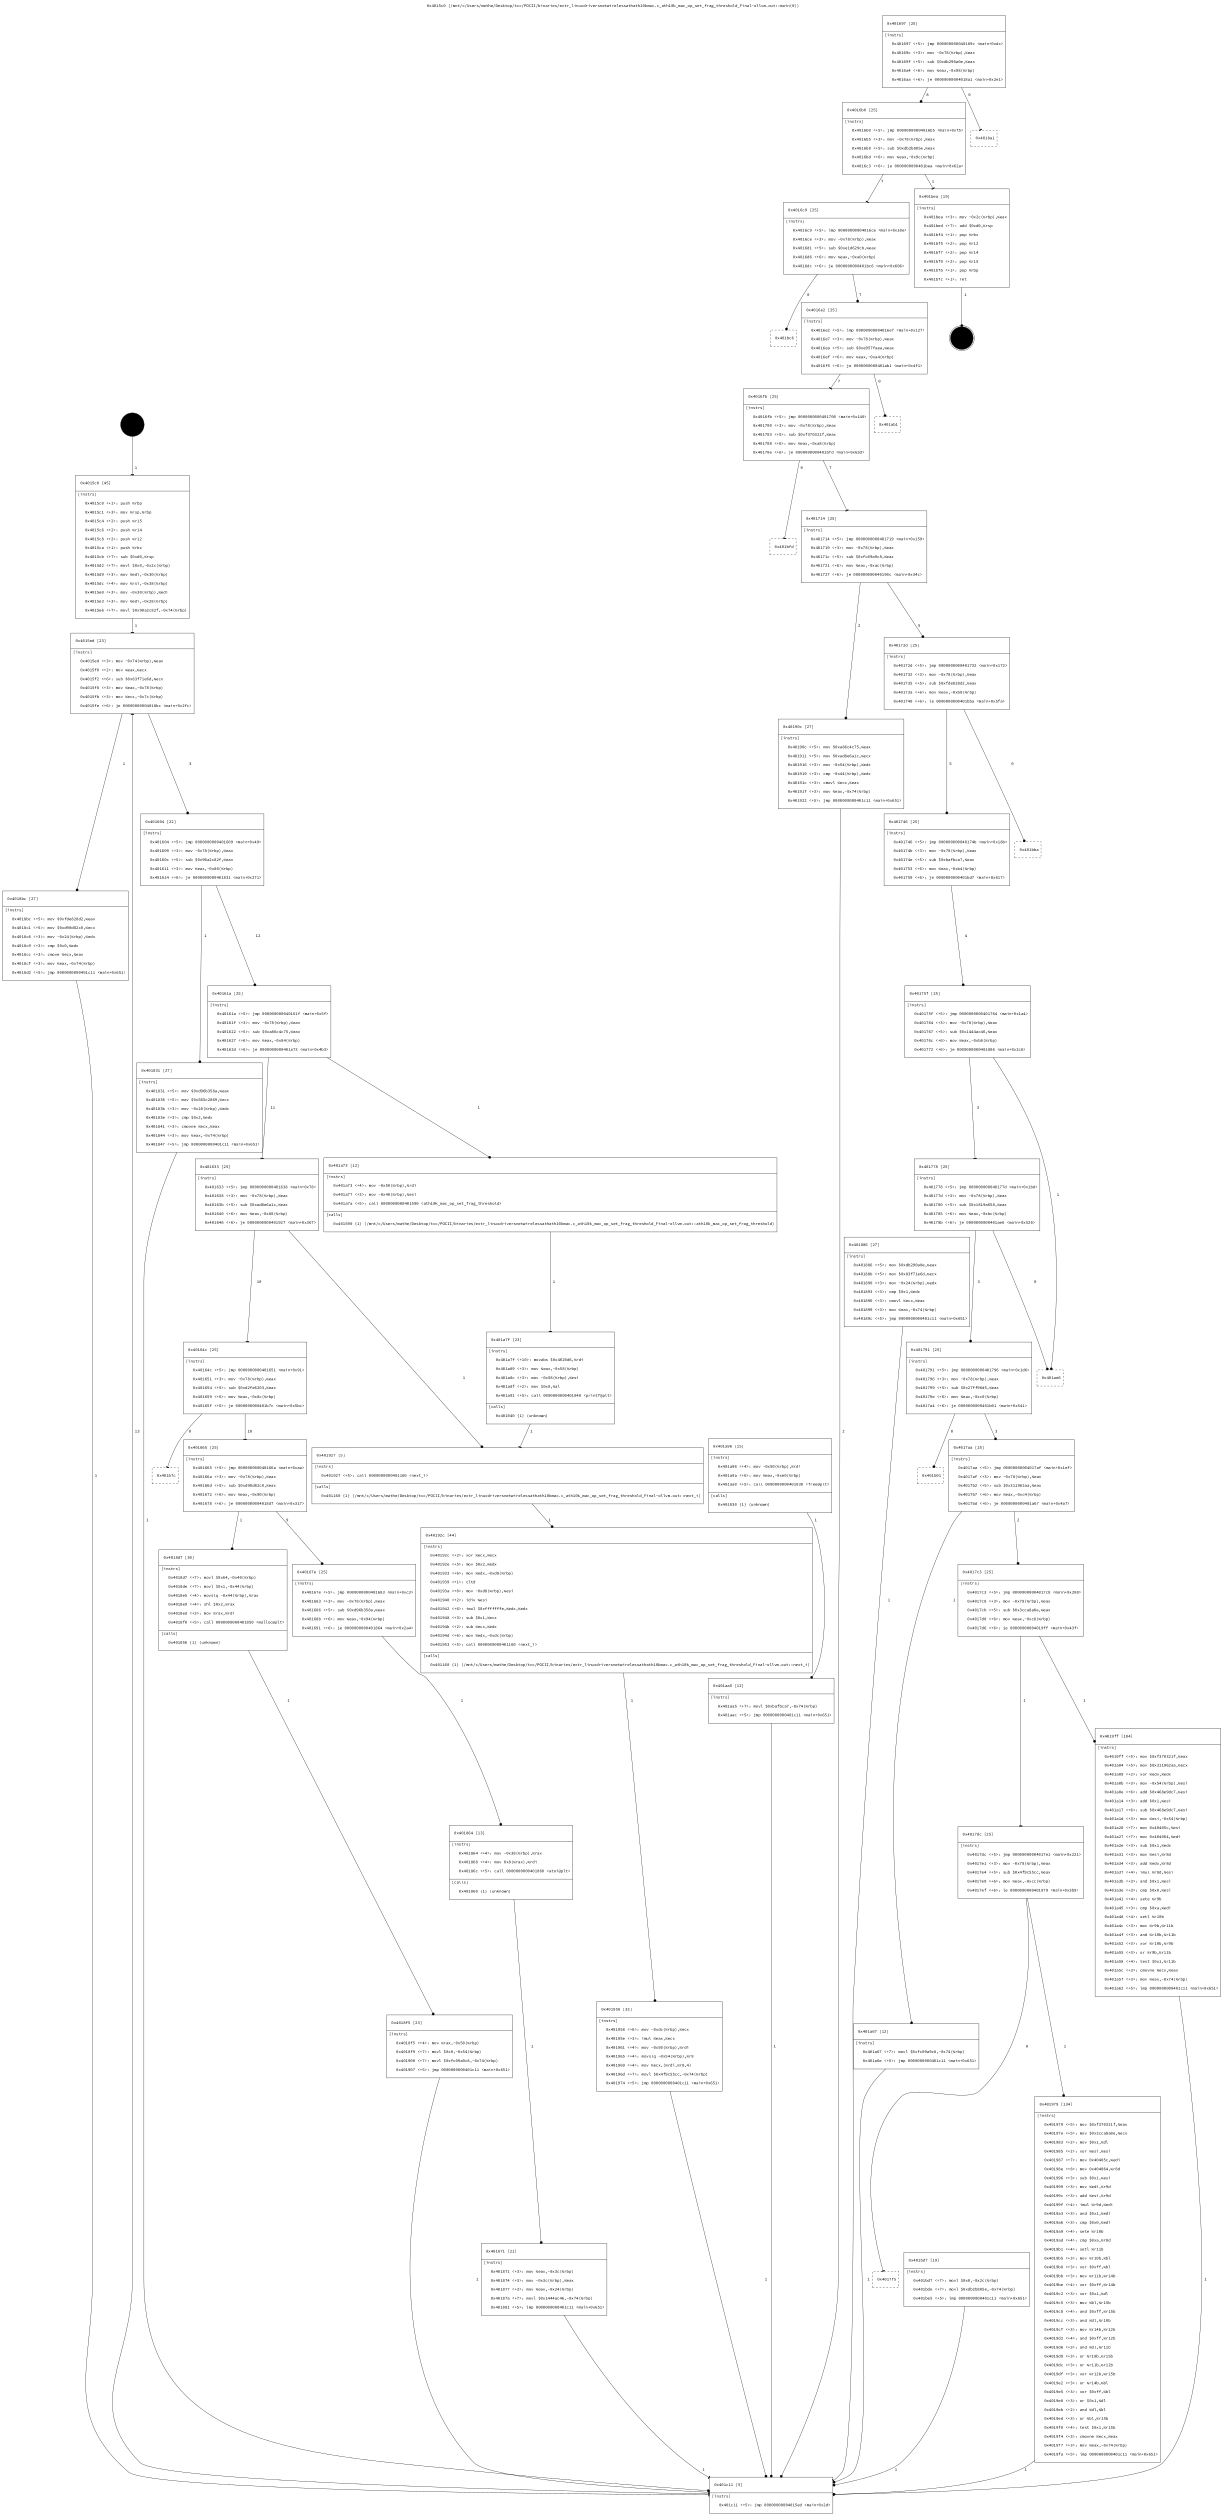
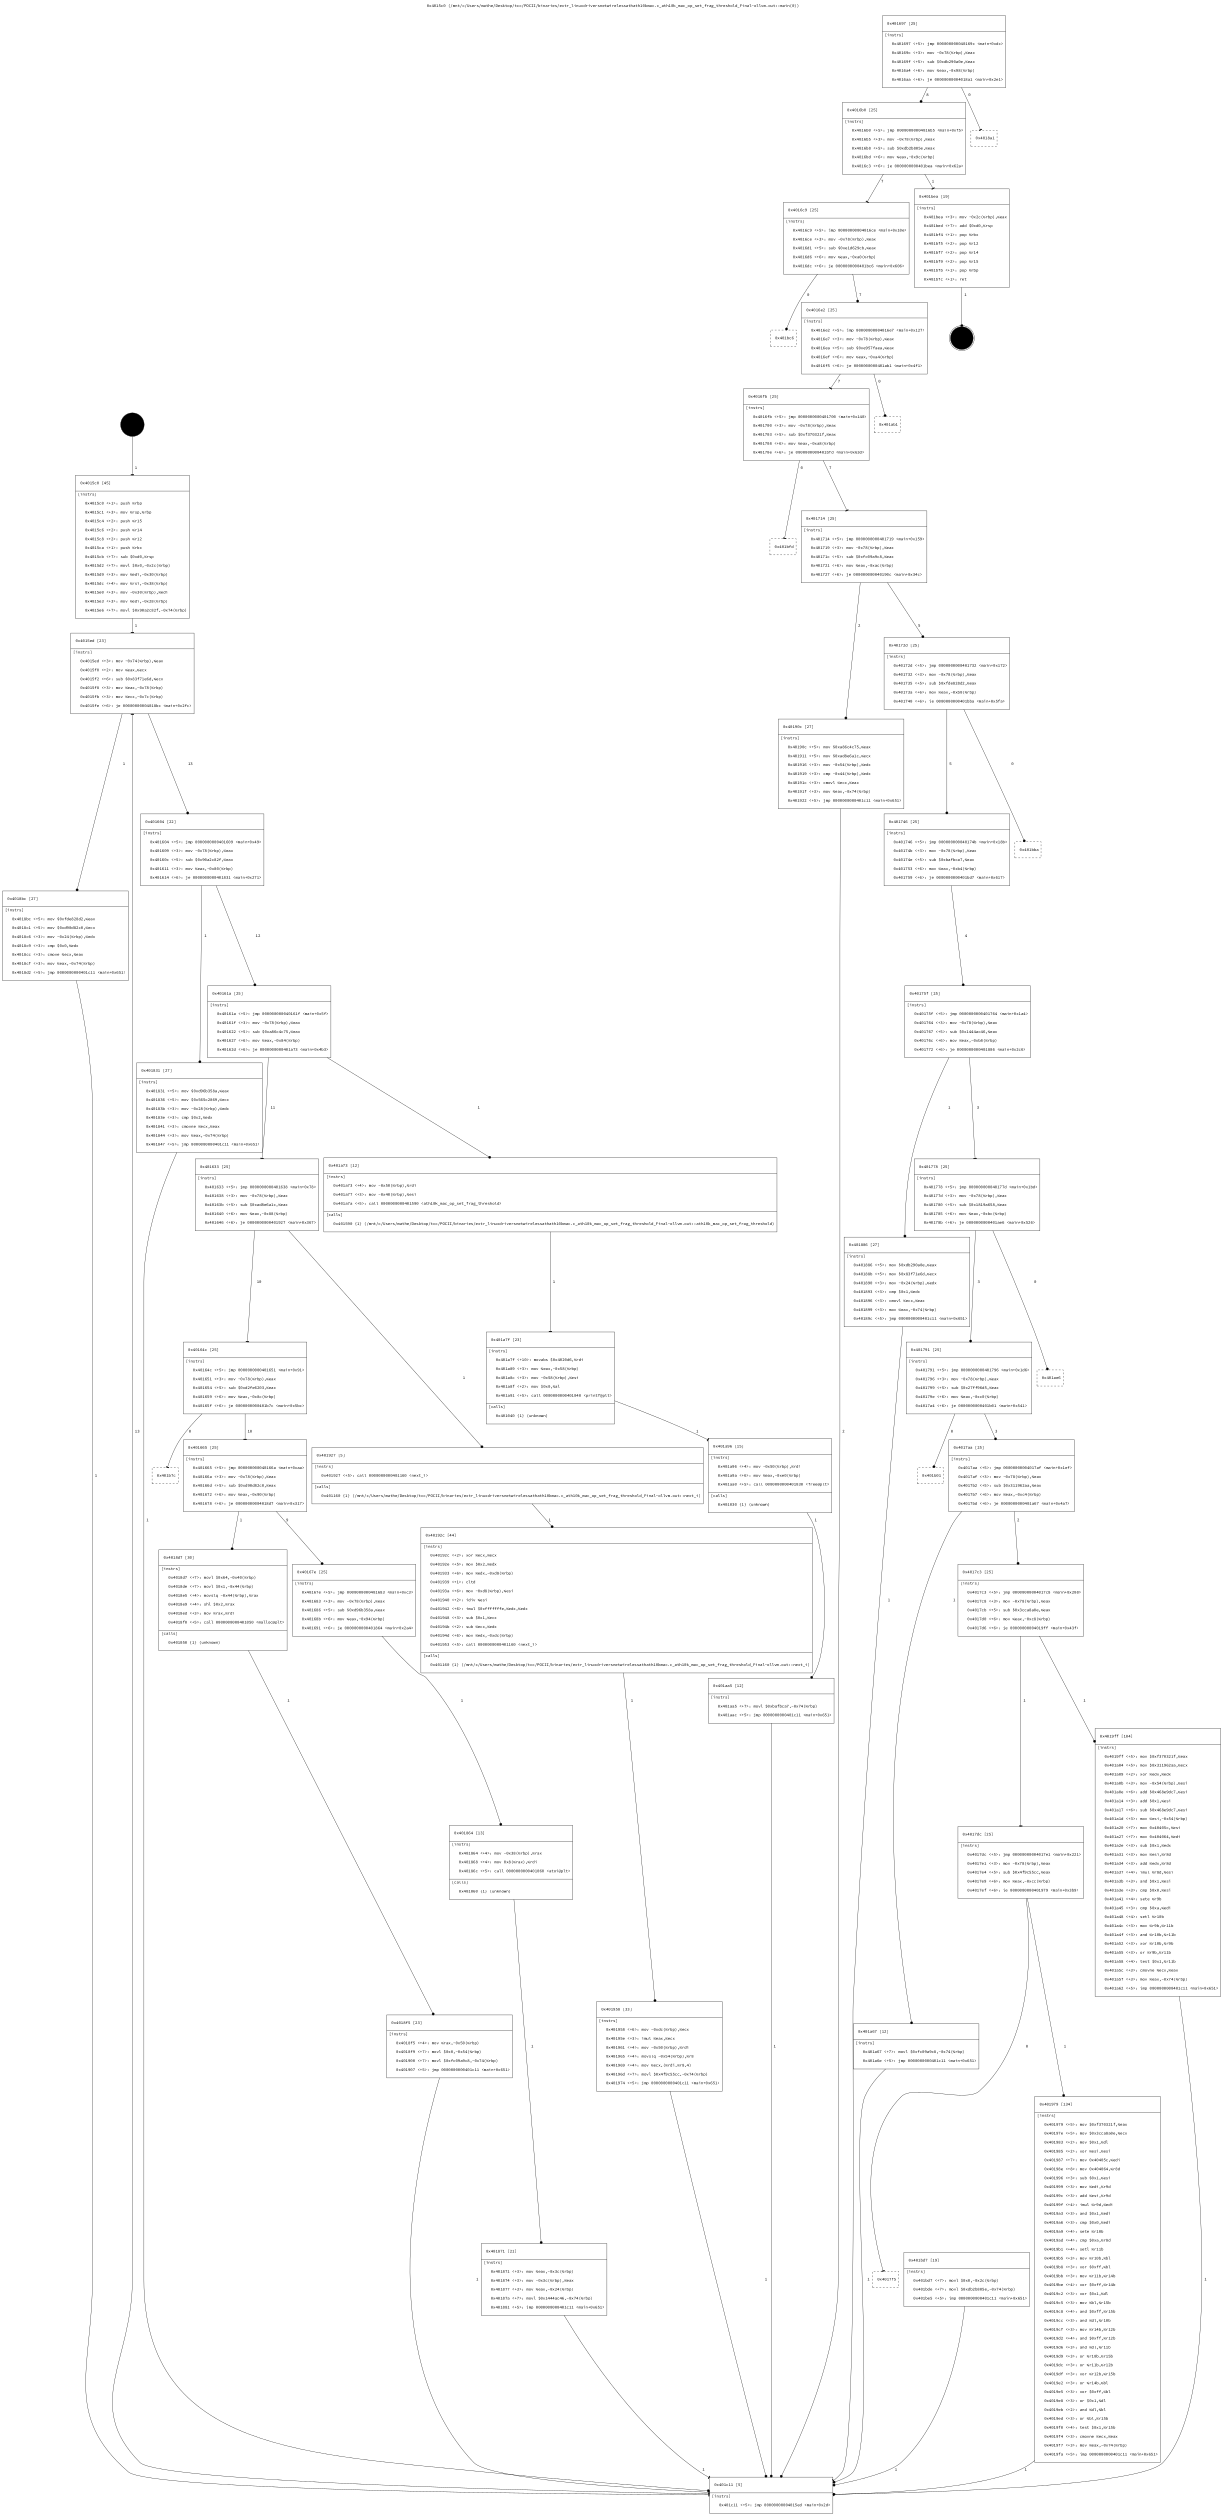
edge "0x4015ed [23]" -> "0x401604 [22]": label " 3" -> " 13"
edge "0x40175f [25]" -> "0x401ae6": now "0x40175f [25]" -> "0x401886 [27]"
edge "0x401a7f [23]" -> "0x401927 [5]": now "0x401a7f [23]" -> "0x401a96 [15]"
